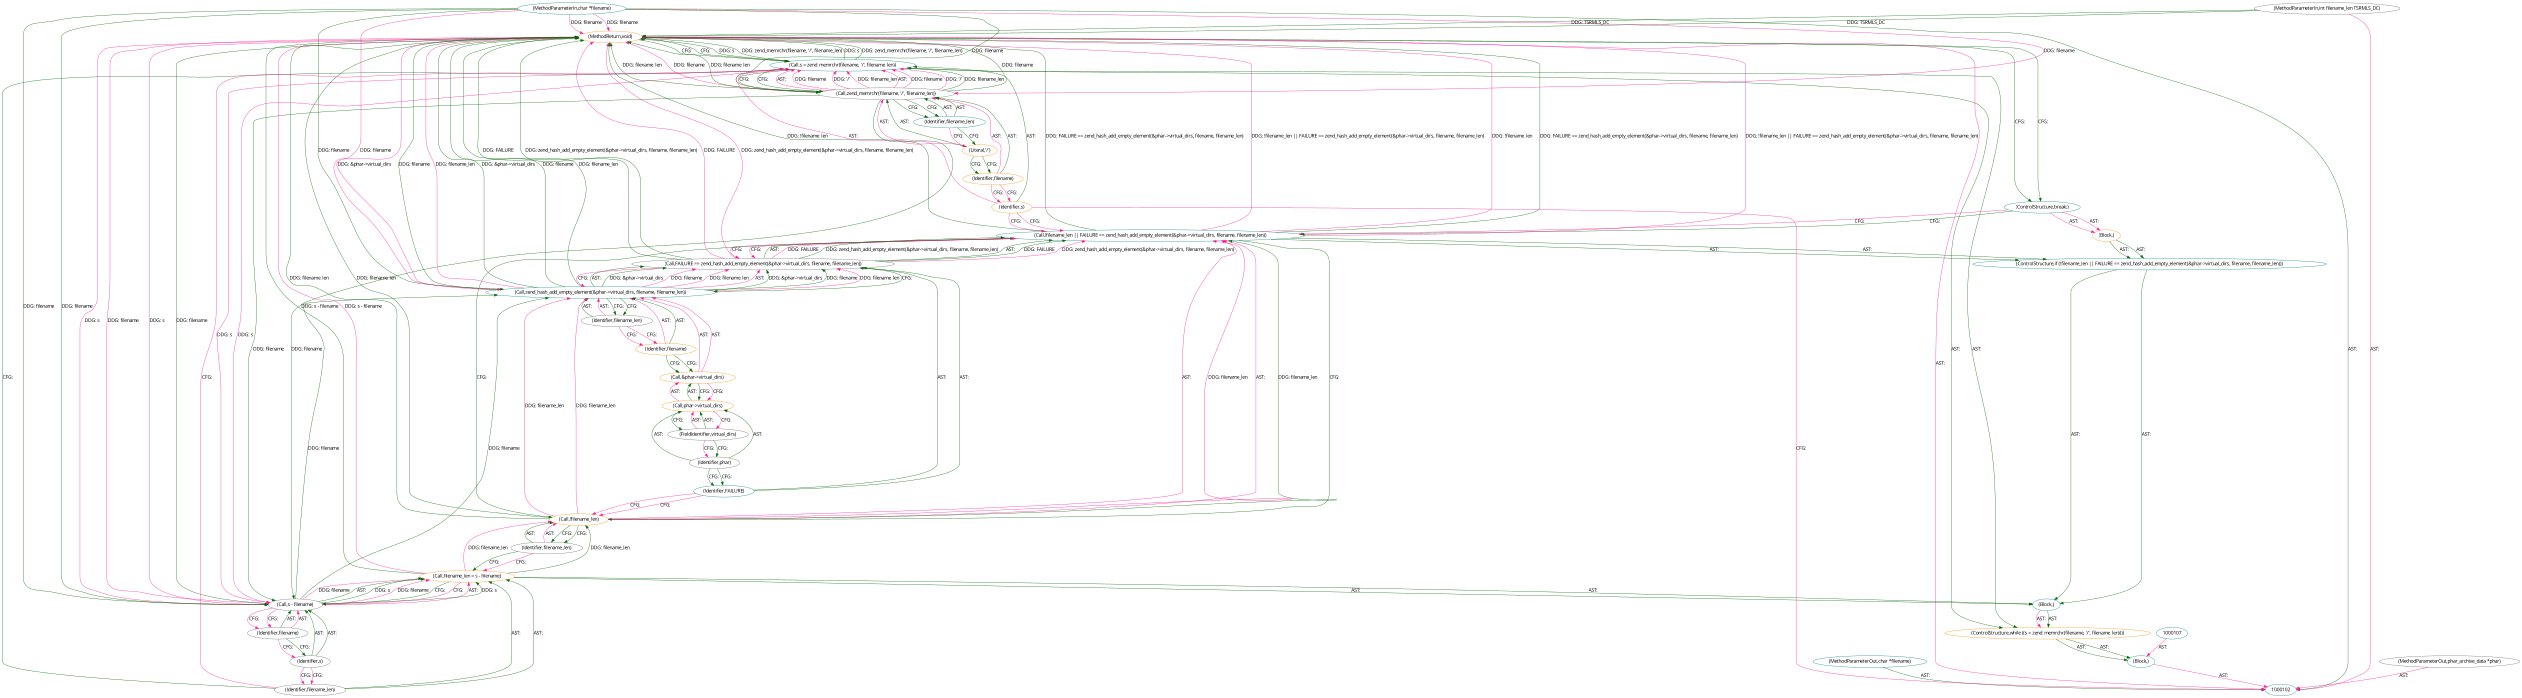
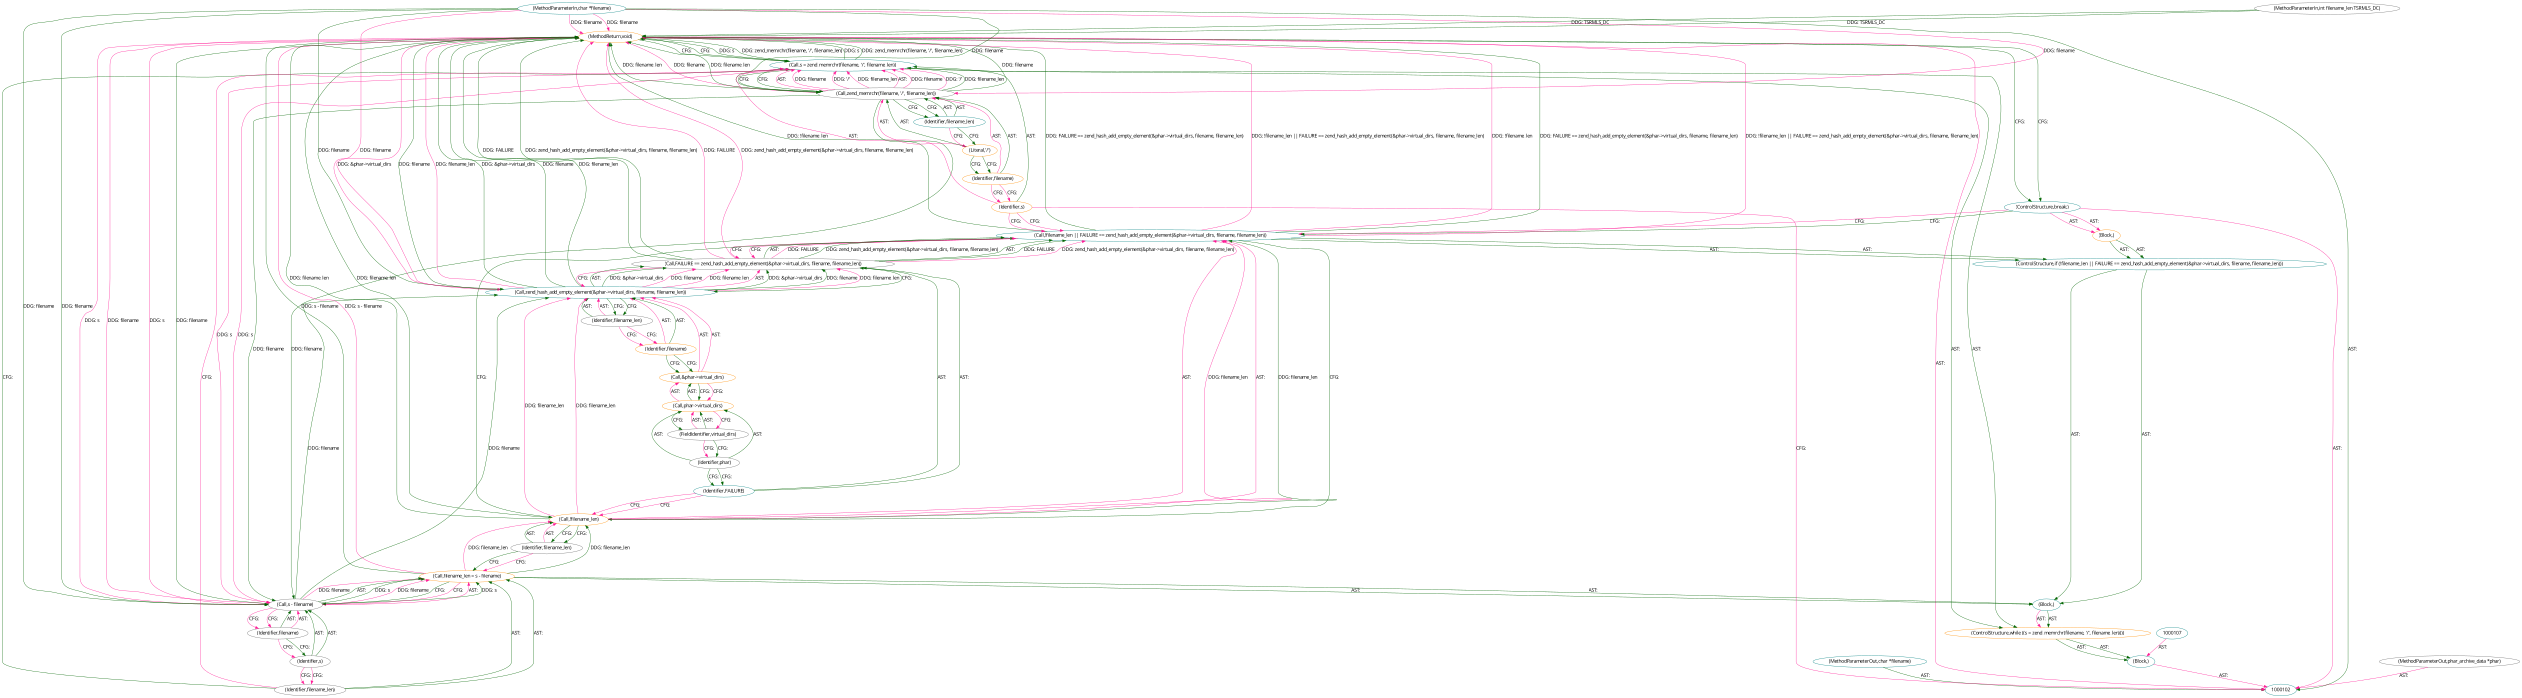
edge "(MethodParameterIn,int filename_len TSRMLS_DC)" -> "1000102": now "(ControlStructure,break;)" -> "1000102"
